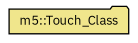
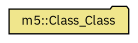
node "m5::Touch_Class": label "m5::Touch_Class" -> "m5::Class_Class"
